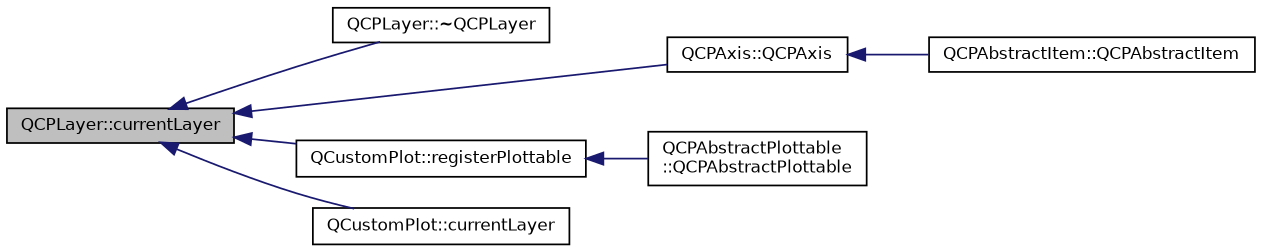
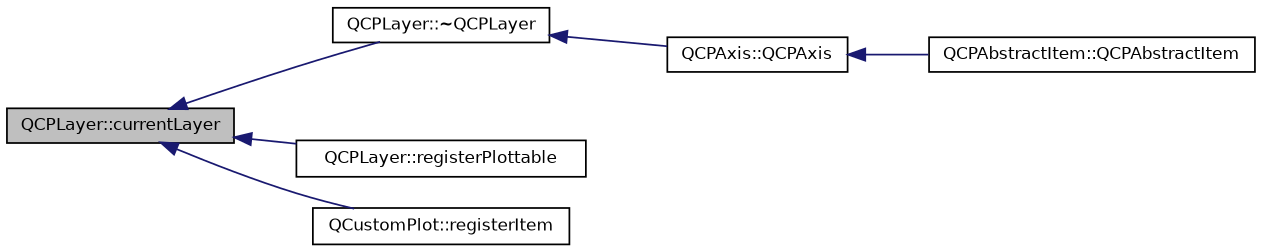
edge "QCPAxis::QCPAxis" -> "QCPLayer::currentLayer": now "QCPAxis::QCPAxis" -> "QCPLayer::~QCPLayer"
node "QCustomPlot::registerPlottable": label "QCustomPlot::registerPlottable" -> "QCPLayer::registerPlottable"
node "QCPAbstractPlottable ::QCPAbstractPlottable": removed
node "QCustomPlot::currentLayer": label "QCustomPlot::currentLayer" -> "QCustomPlot::registerItem"
